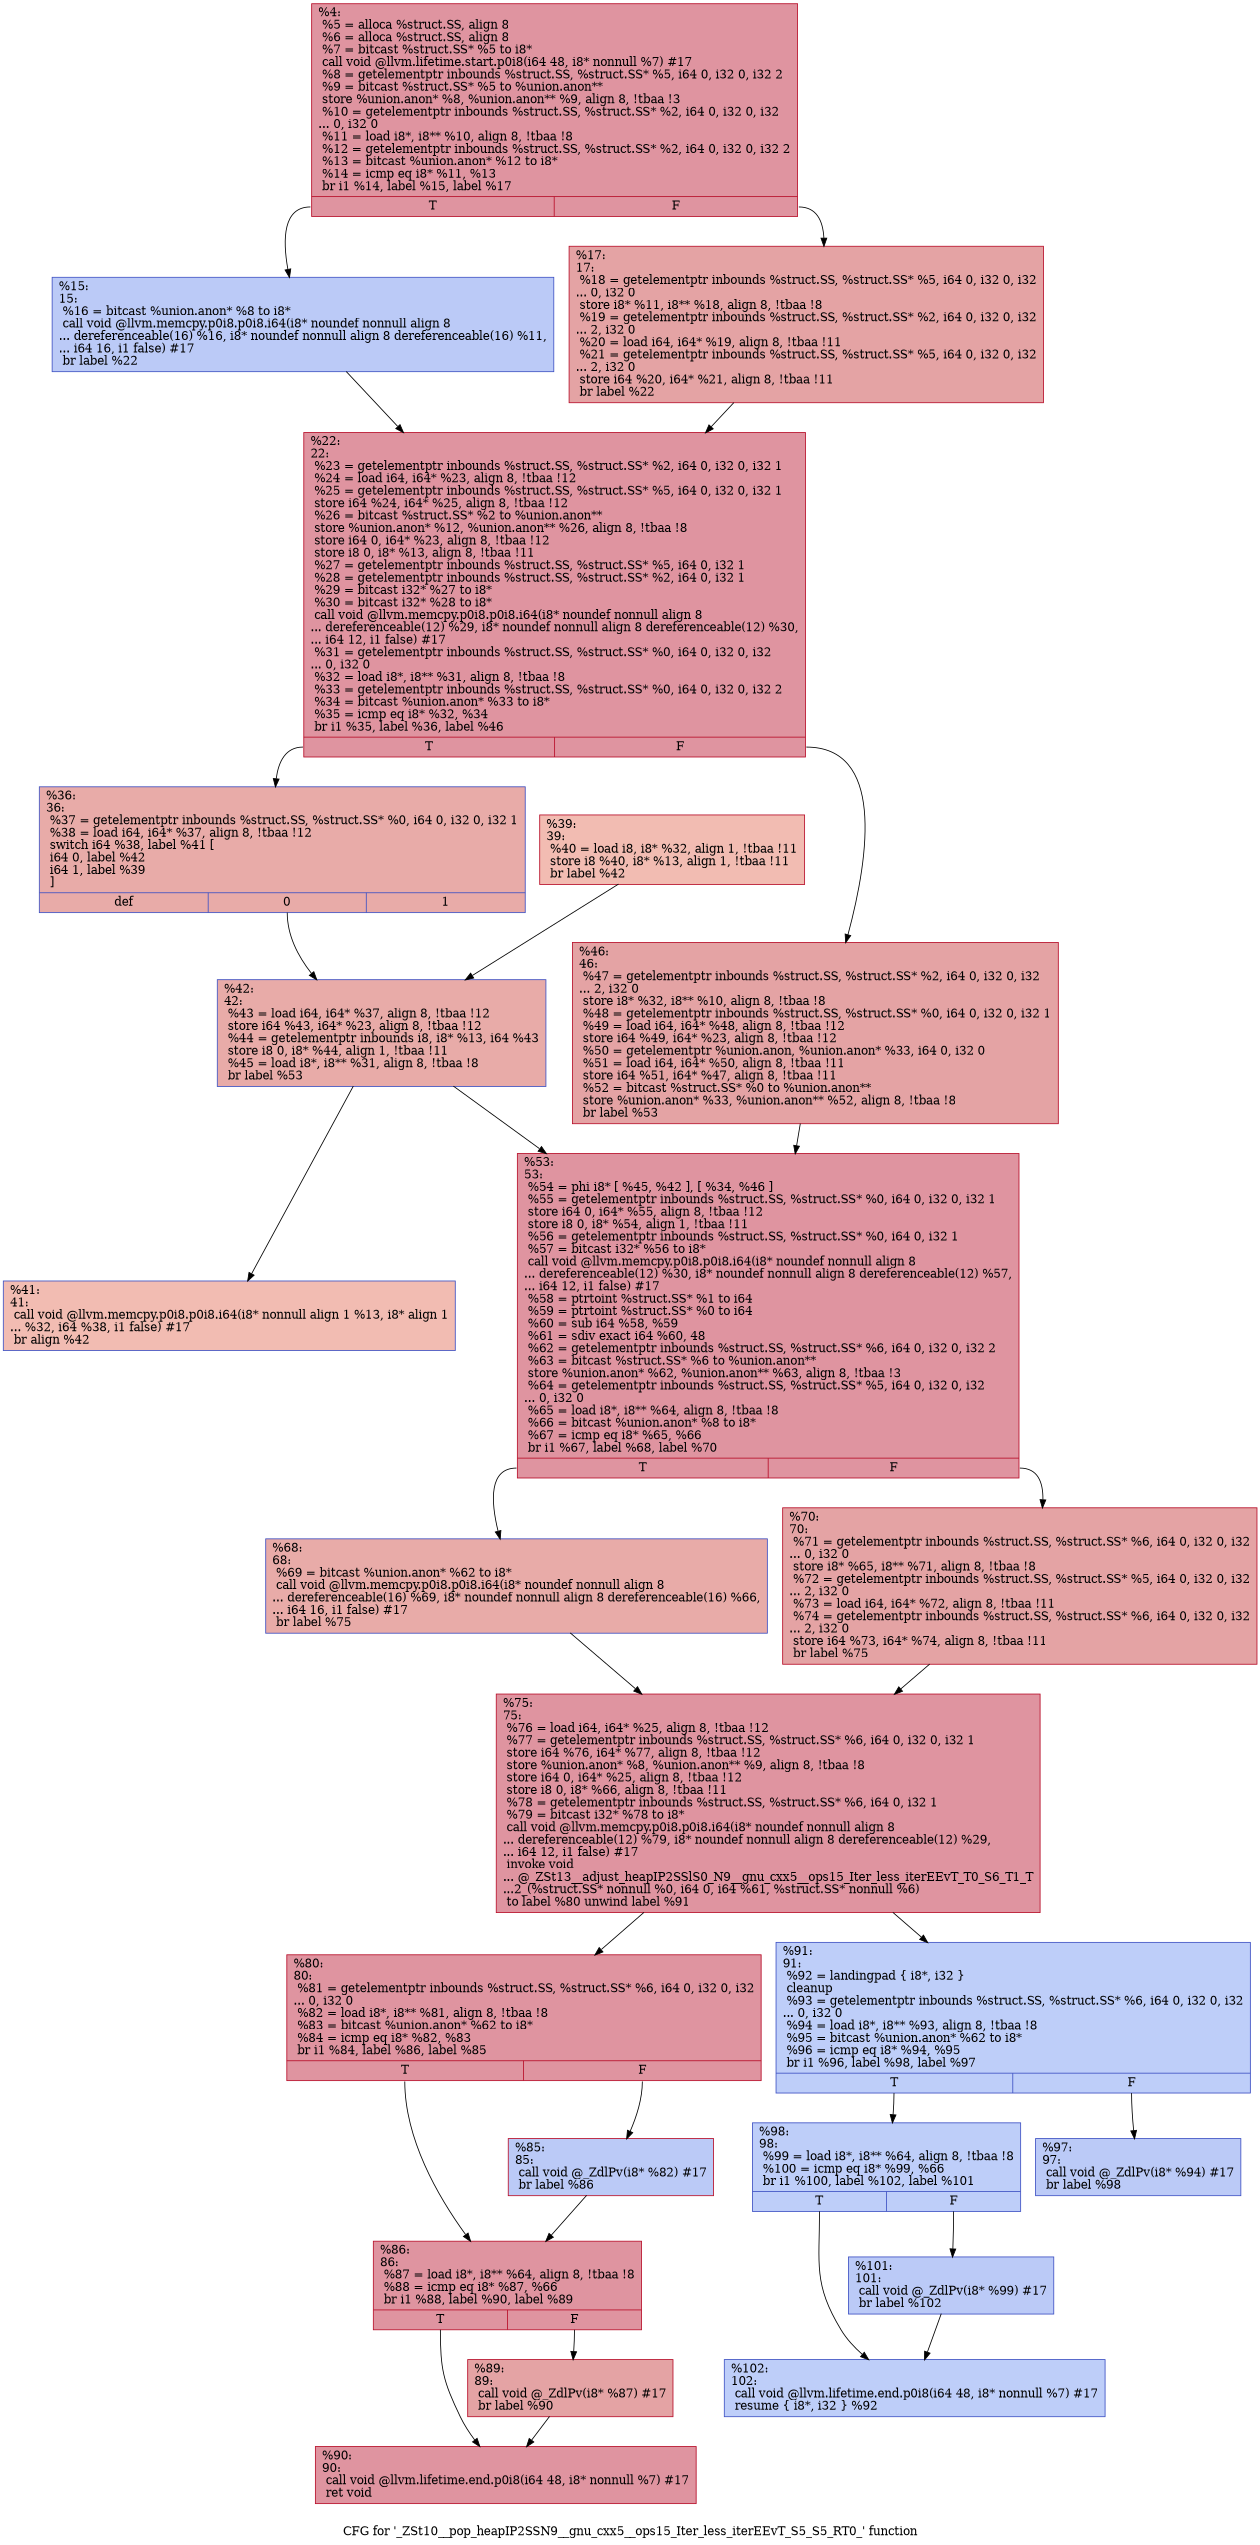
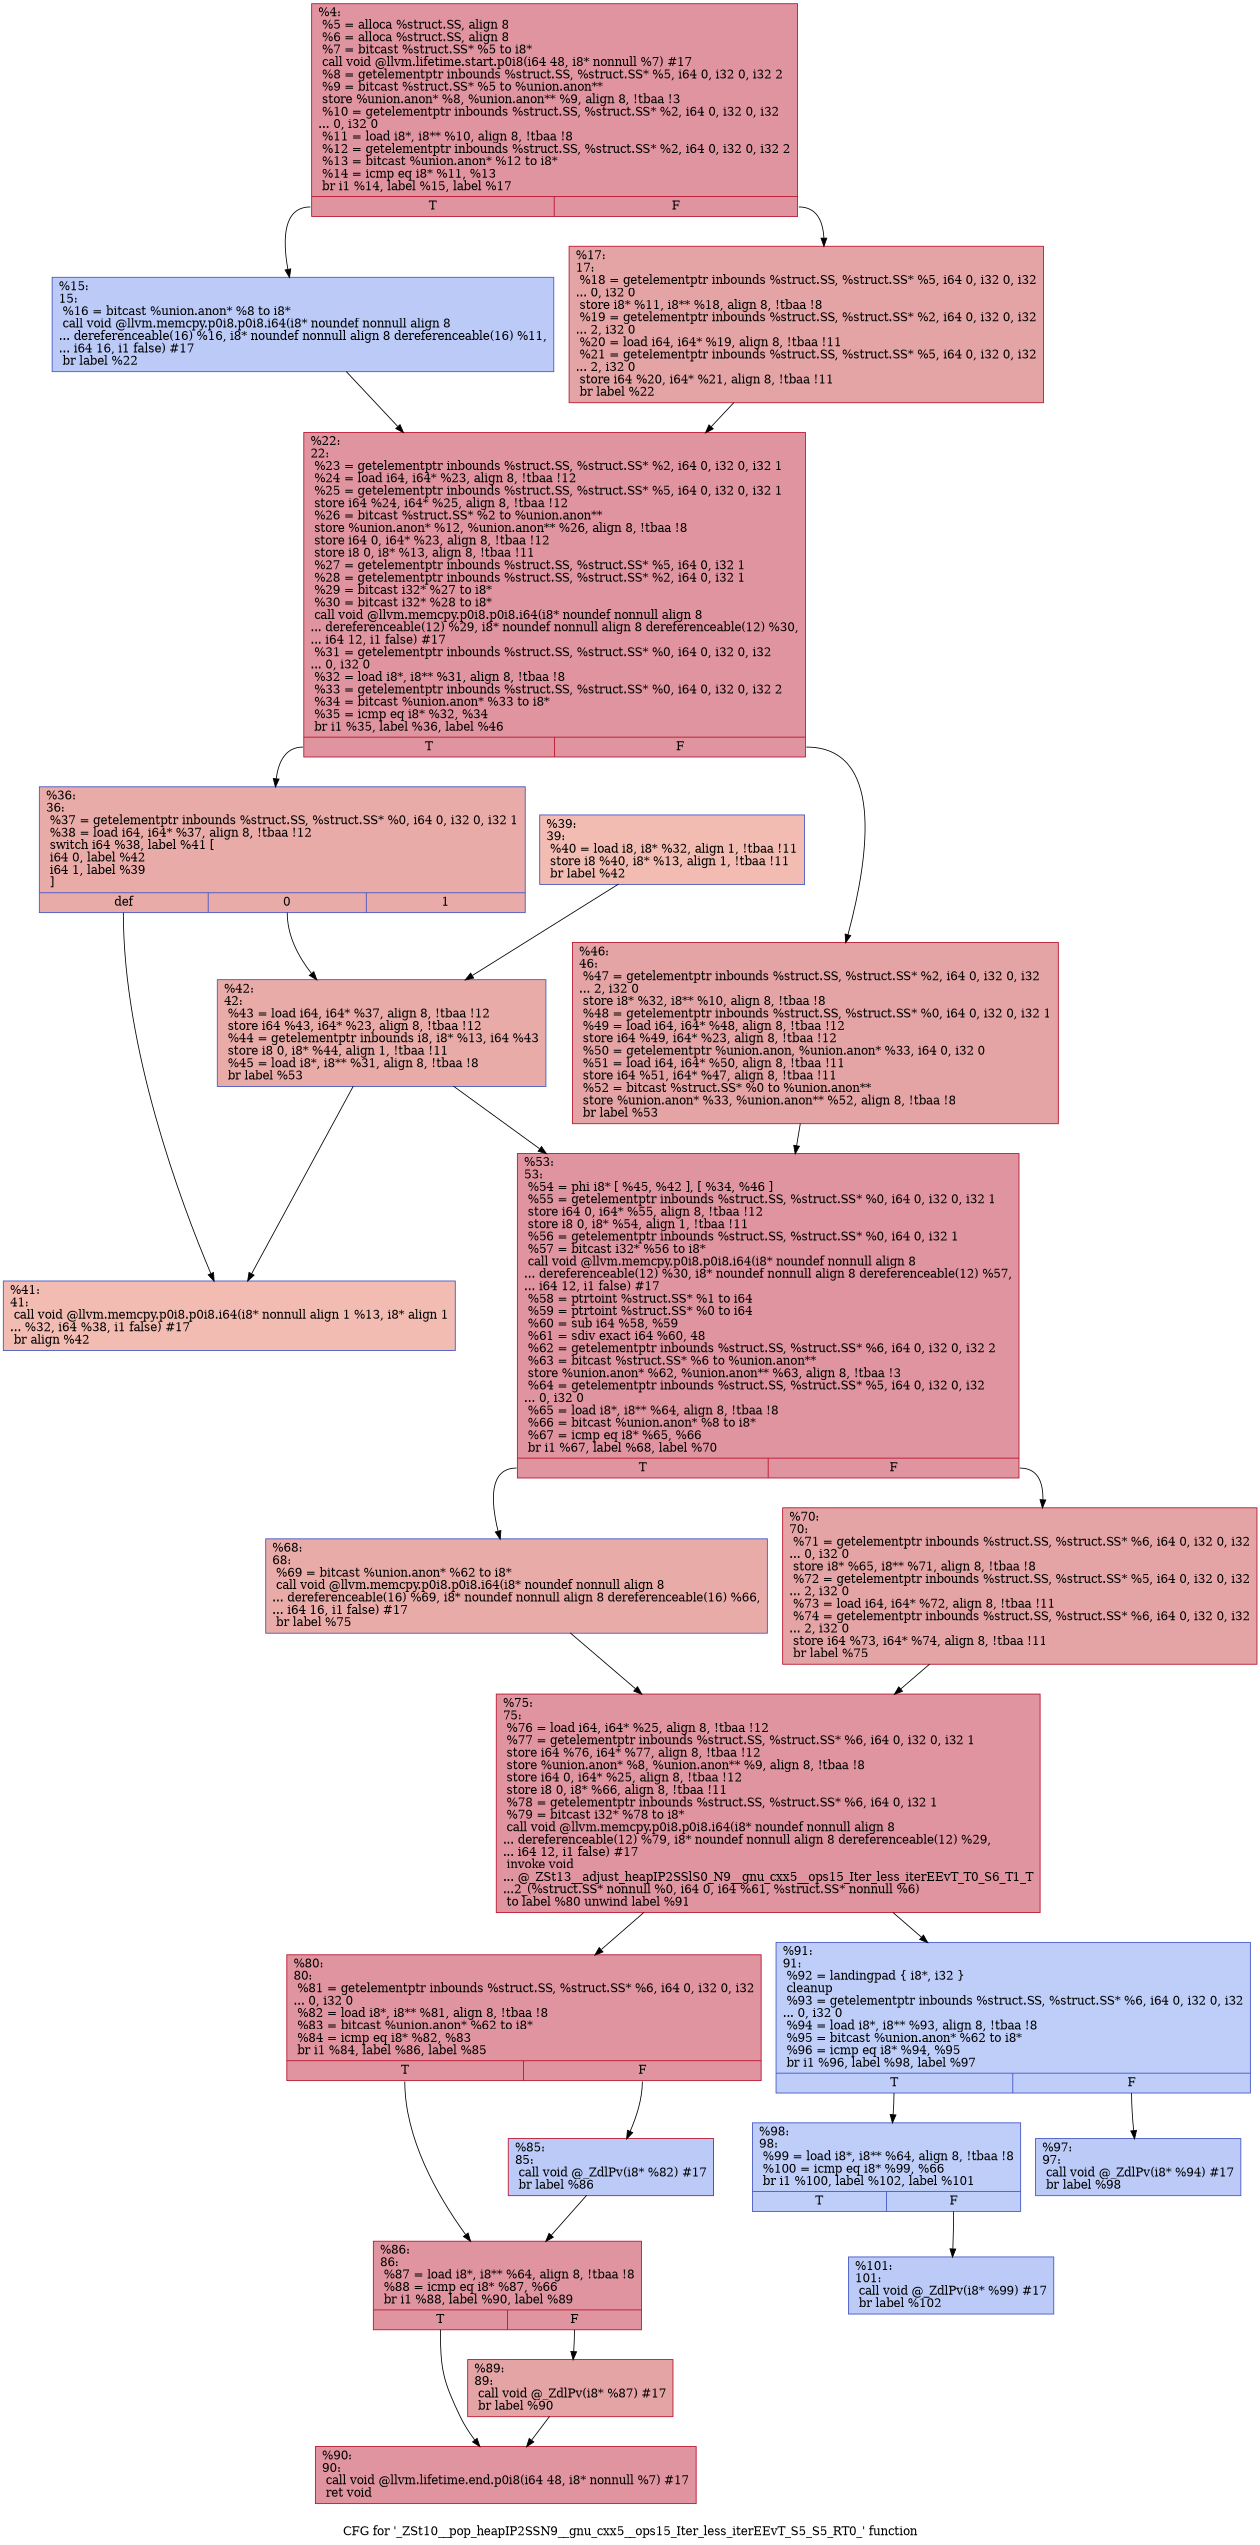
node "%39:": color #b70d28ff -> #3d50c3ff
edge "%36:" -> "%41:": added
node "%102:": removed
